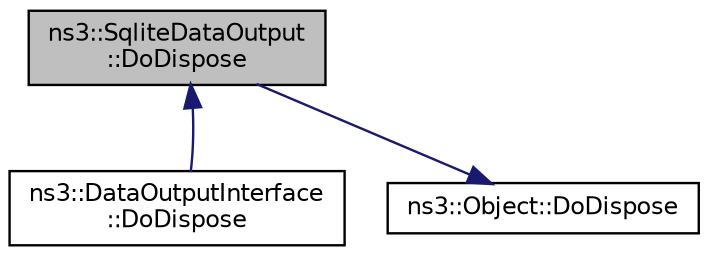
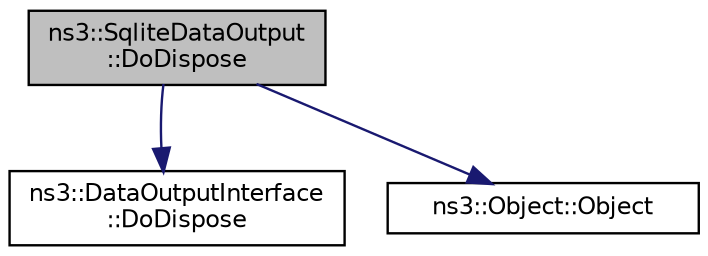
edge "ns3::DataOutputInterface ::DoDispose" -> "ns3::SqliteDataOutput ::DoDispose": reversed
node "ns3::Object::DoDispose": label "ns3::Object::DoDispose" -> "ns3::Object::Object"
